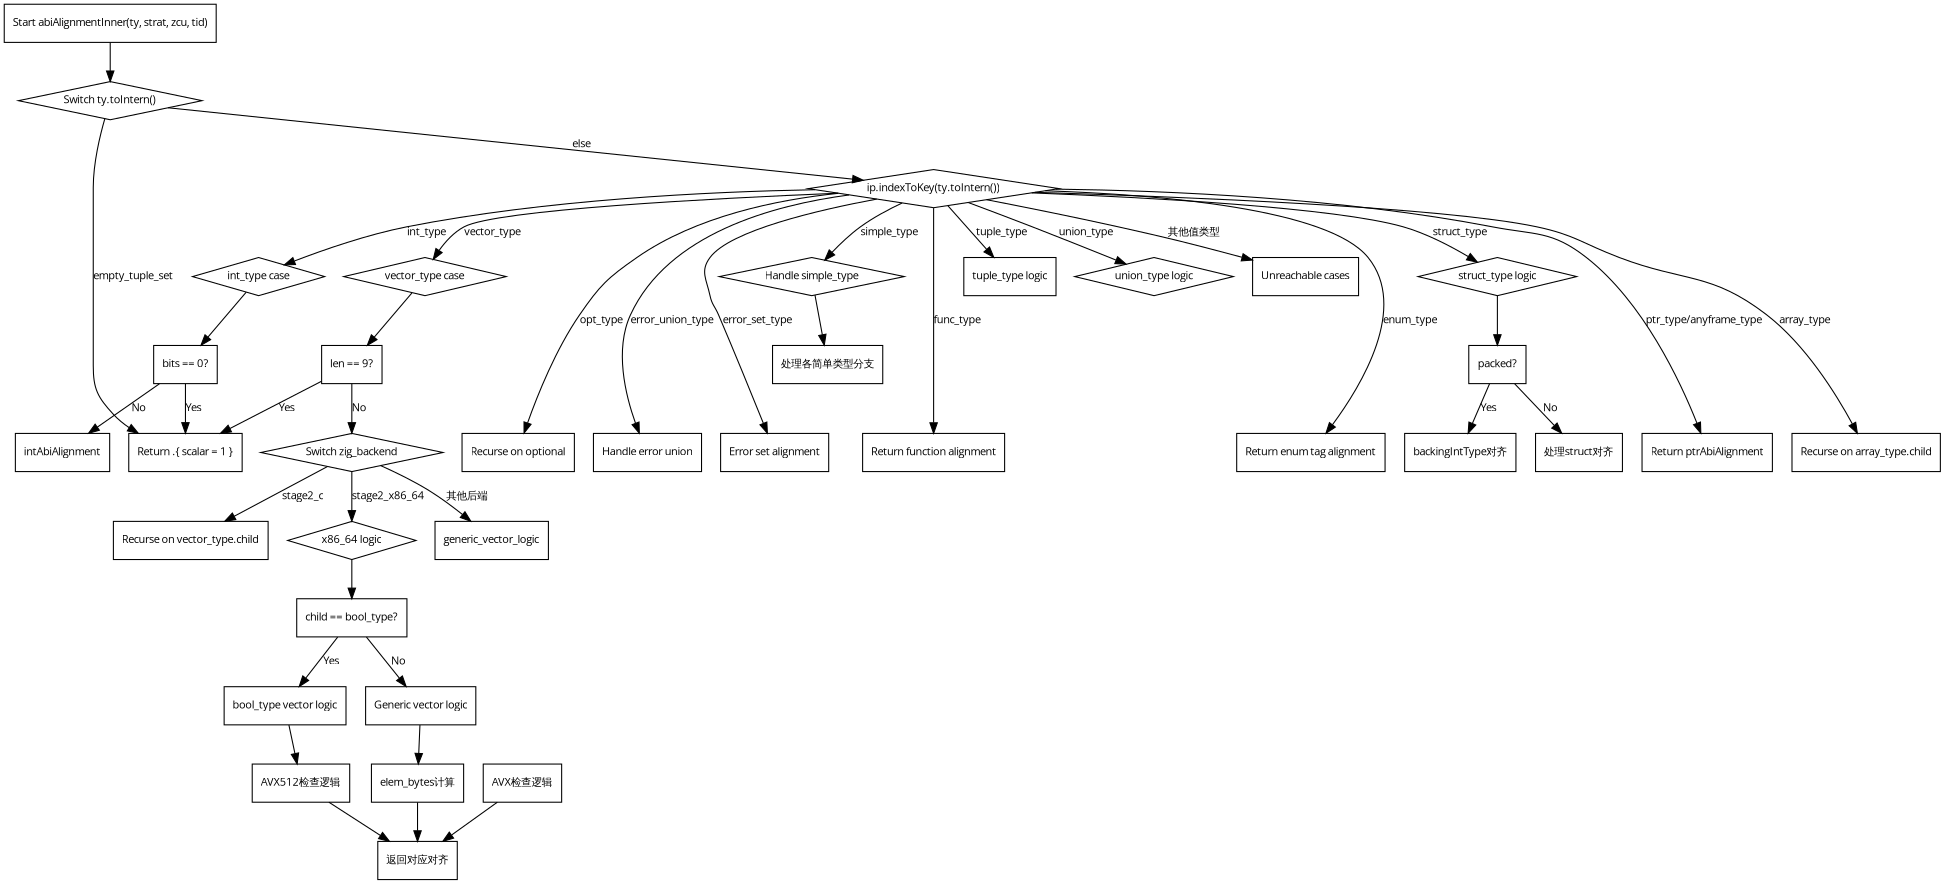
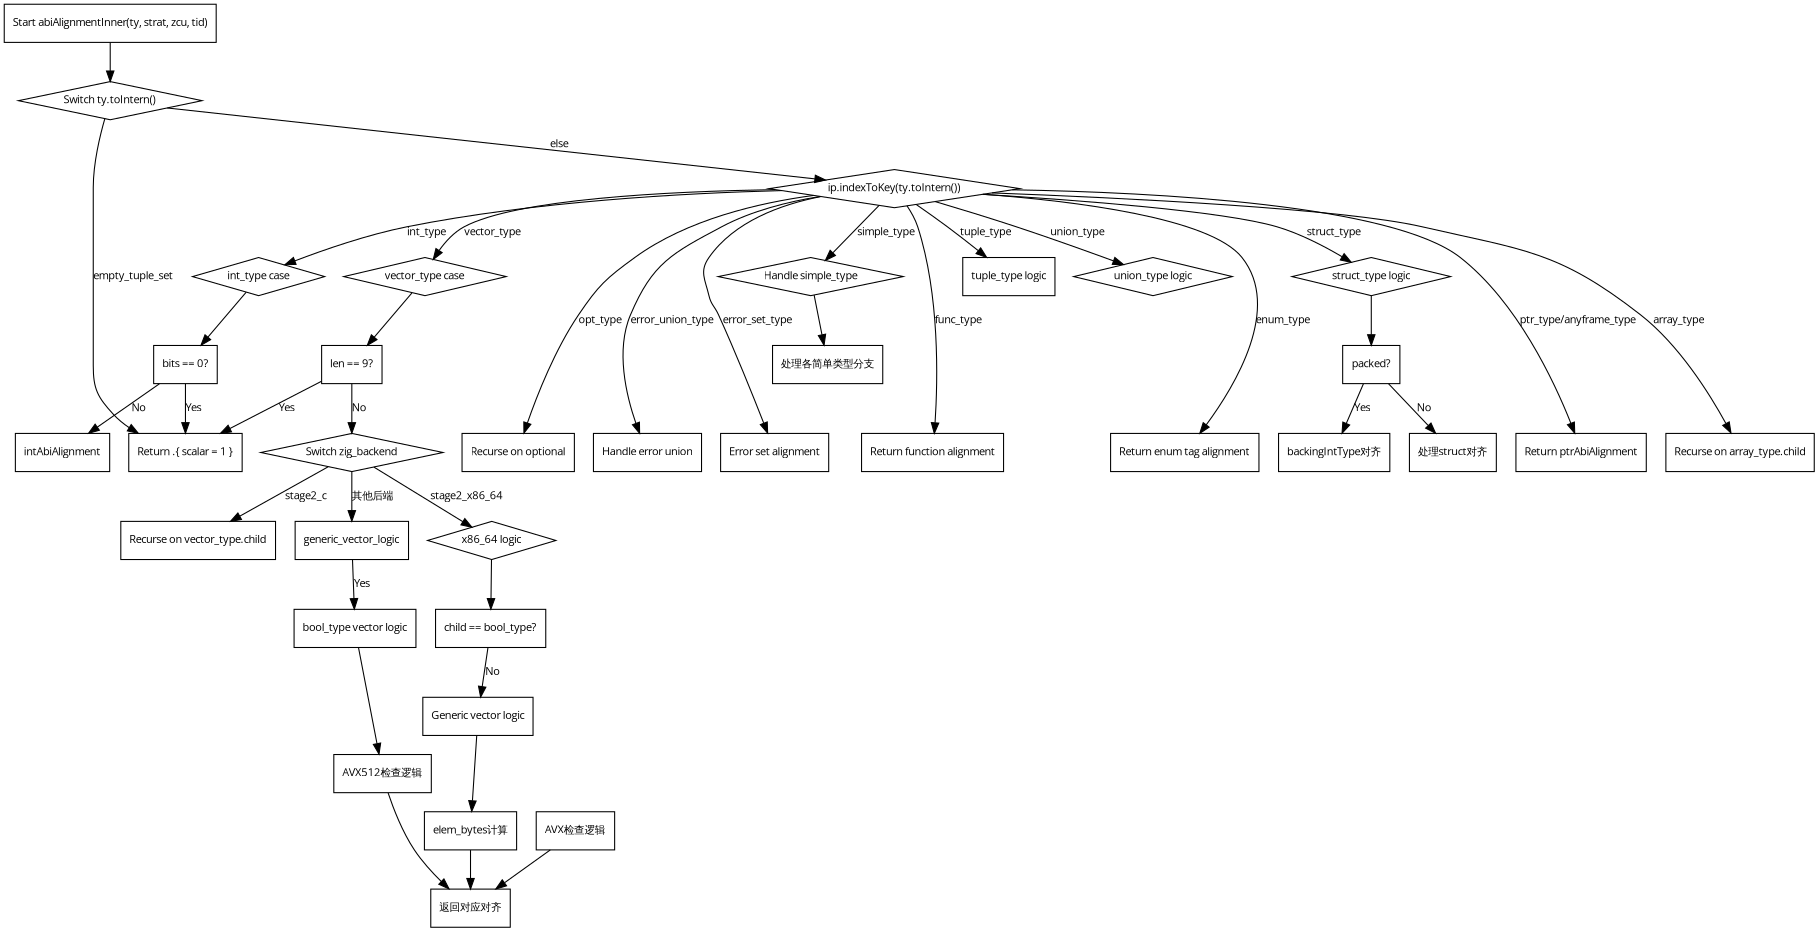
node "Unreachable cases": removed
edge "child == bool_type?" -> "bool_type vector logic": now "generic_vector_logic" -> "bool_type vector logic"
